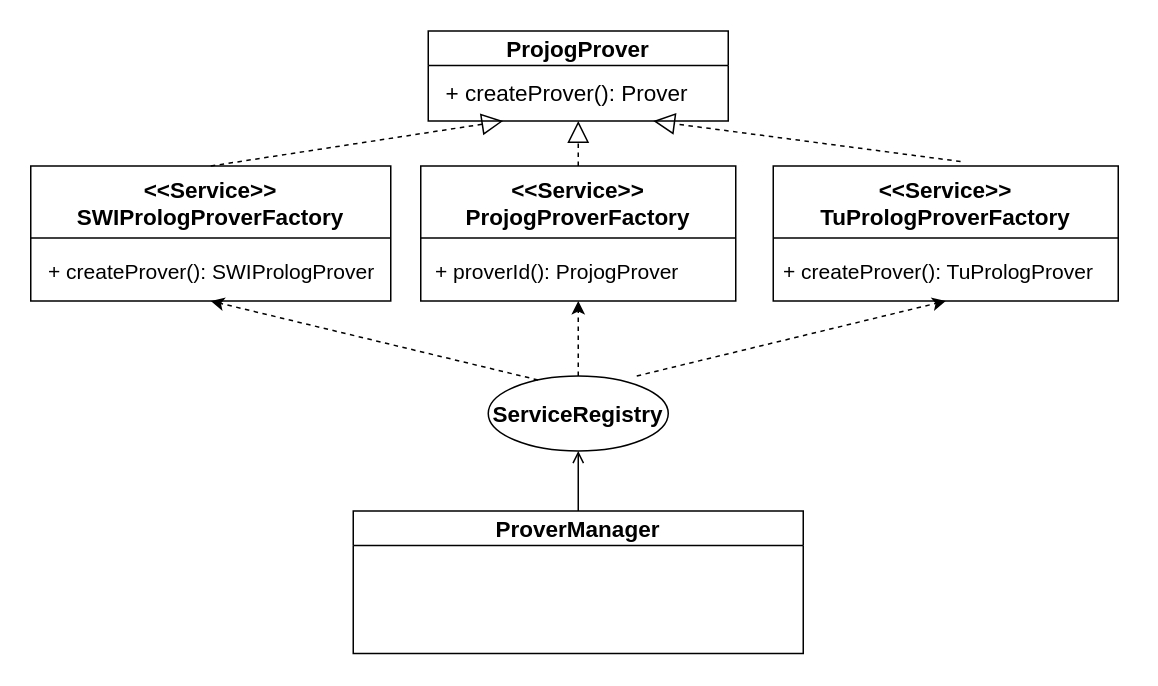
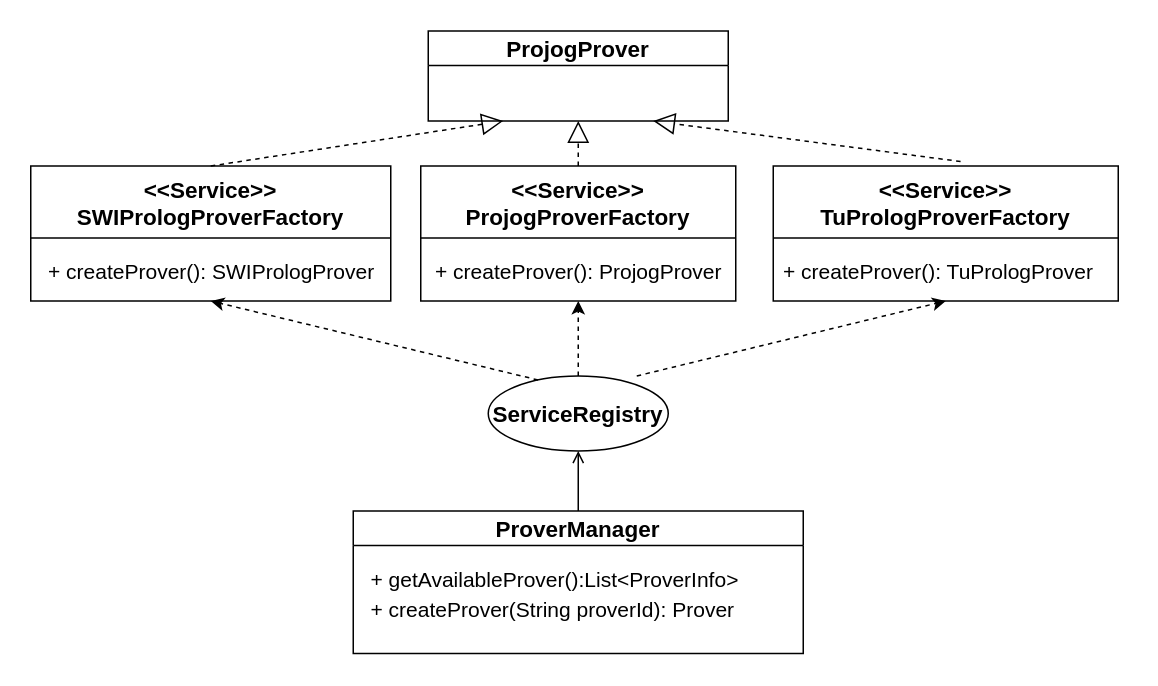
node "+ createProver(): Prover": removed
node "+ proverId(): ProjogProver": label "+ proverId(): ProjogProver" -> "+ createProver(): ProjogProver"
node "+ getAvailableProver():List<ProverInfo>": added
node "+ createProver(String proverId): Prover": added
